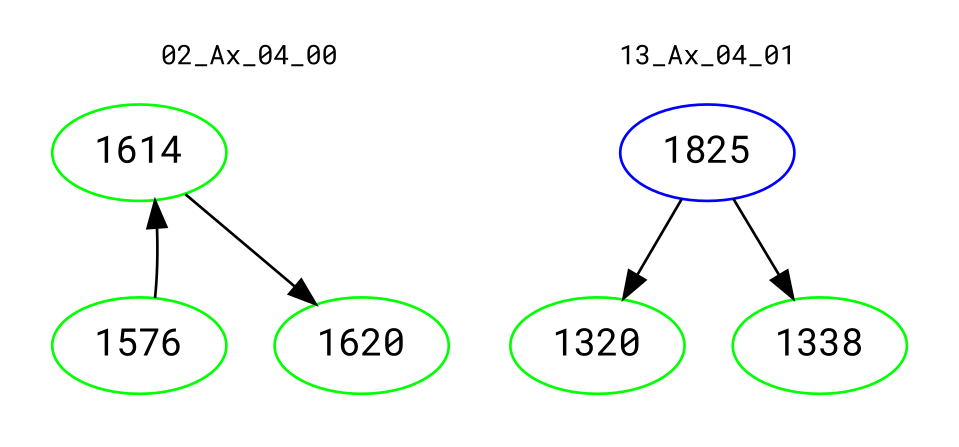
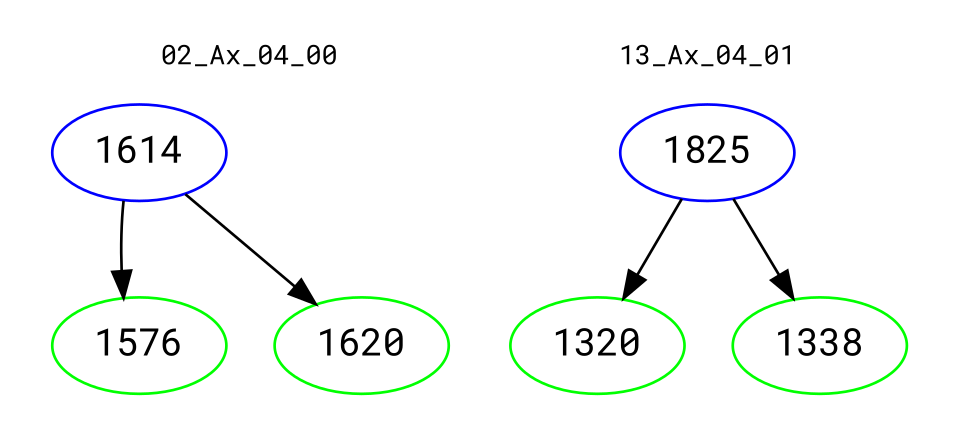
node "1614": color green -> blue
edge "1576" -> "1614": reversed
